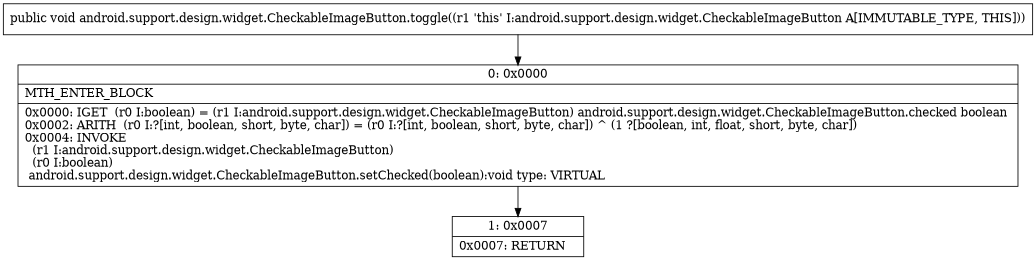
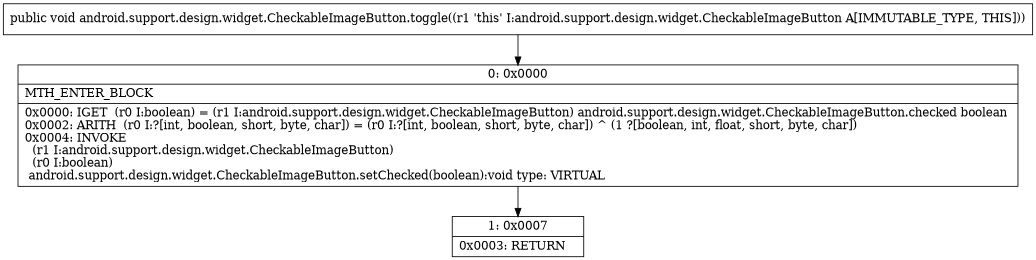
node "1: 0x0007": text "0x0007: RETURN" -> "0x0003: RETURN"
